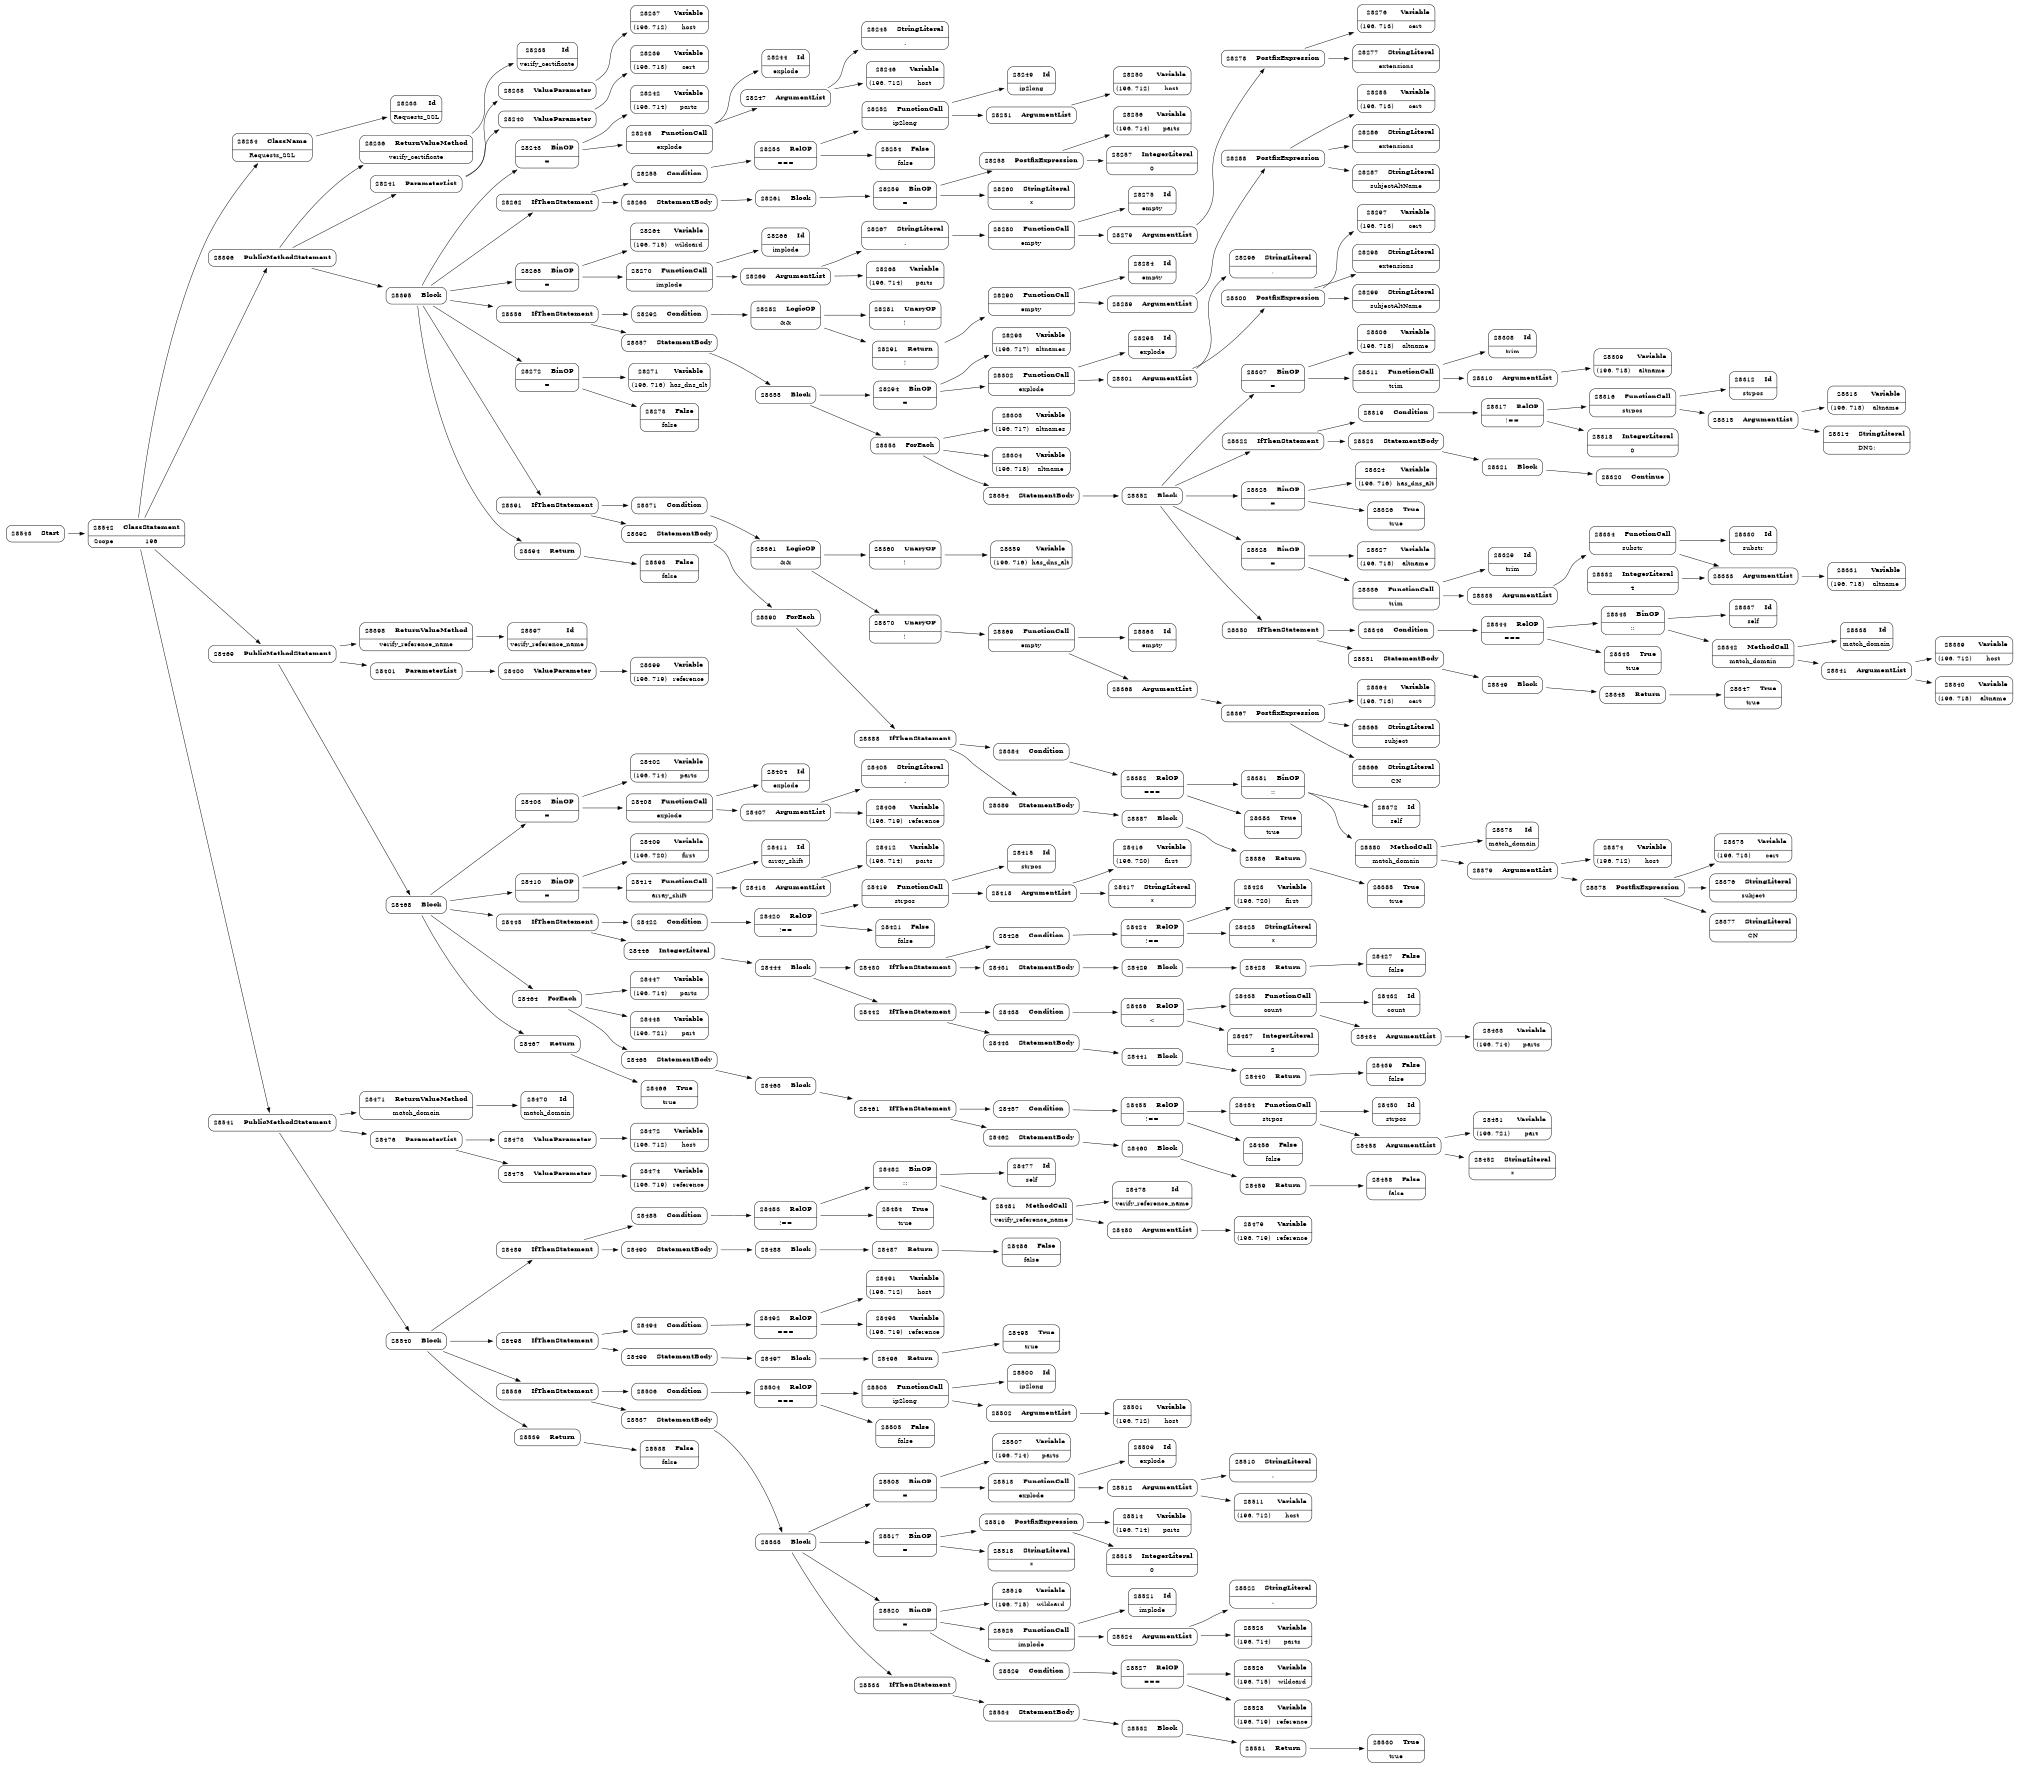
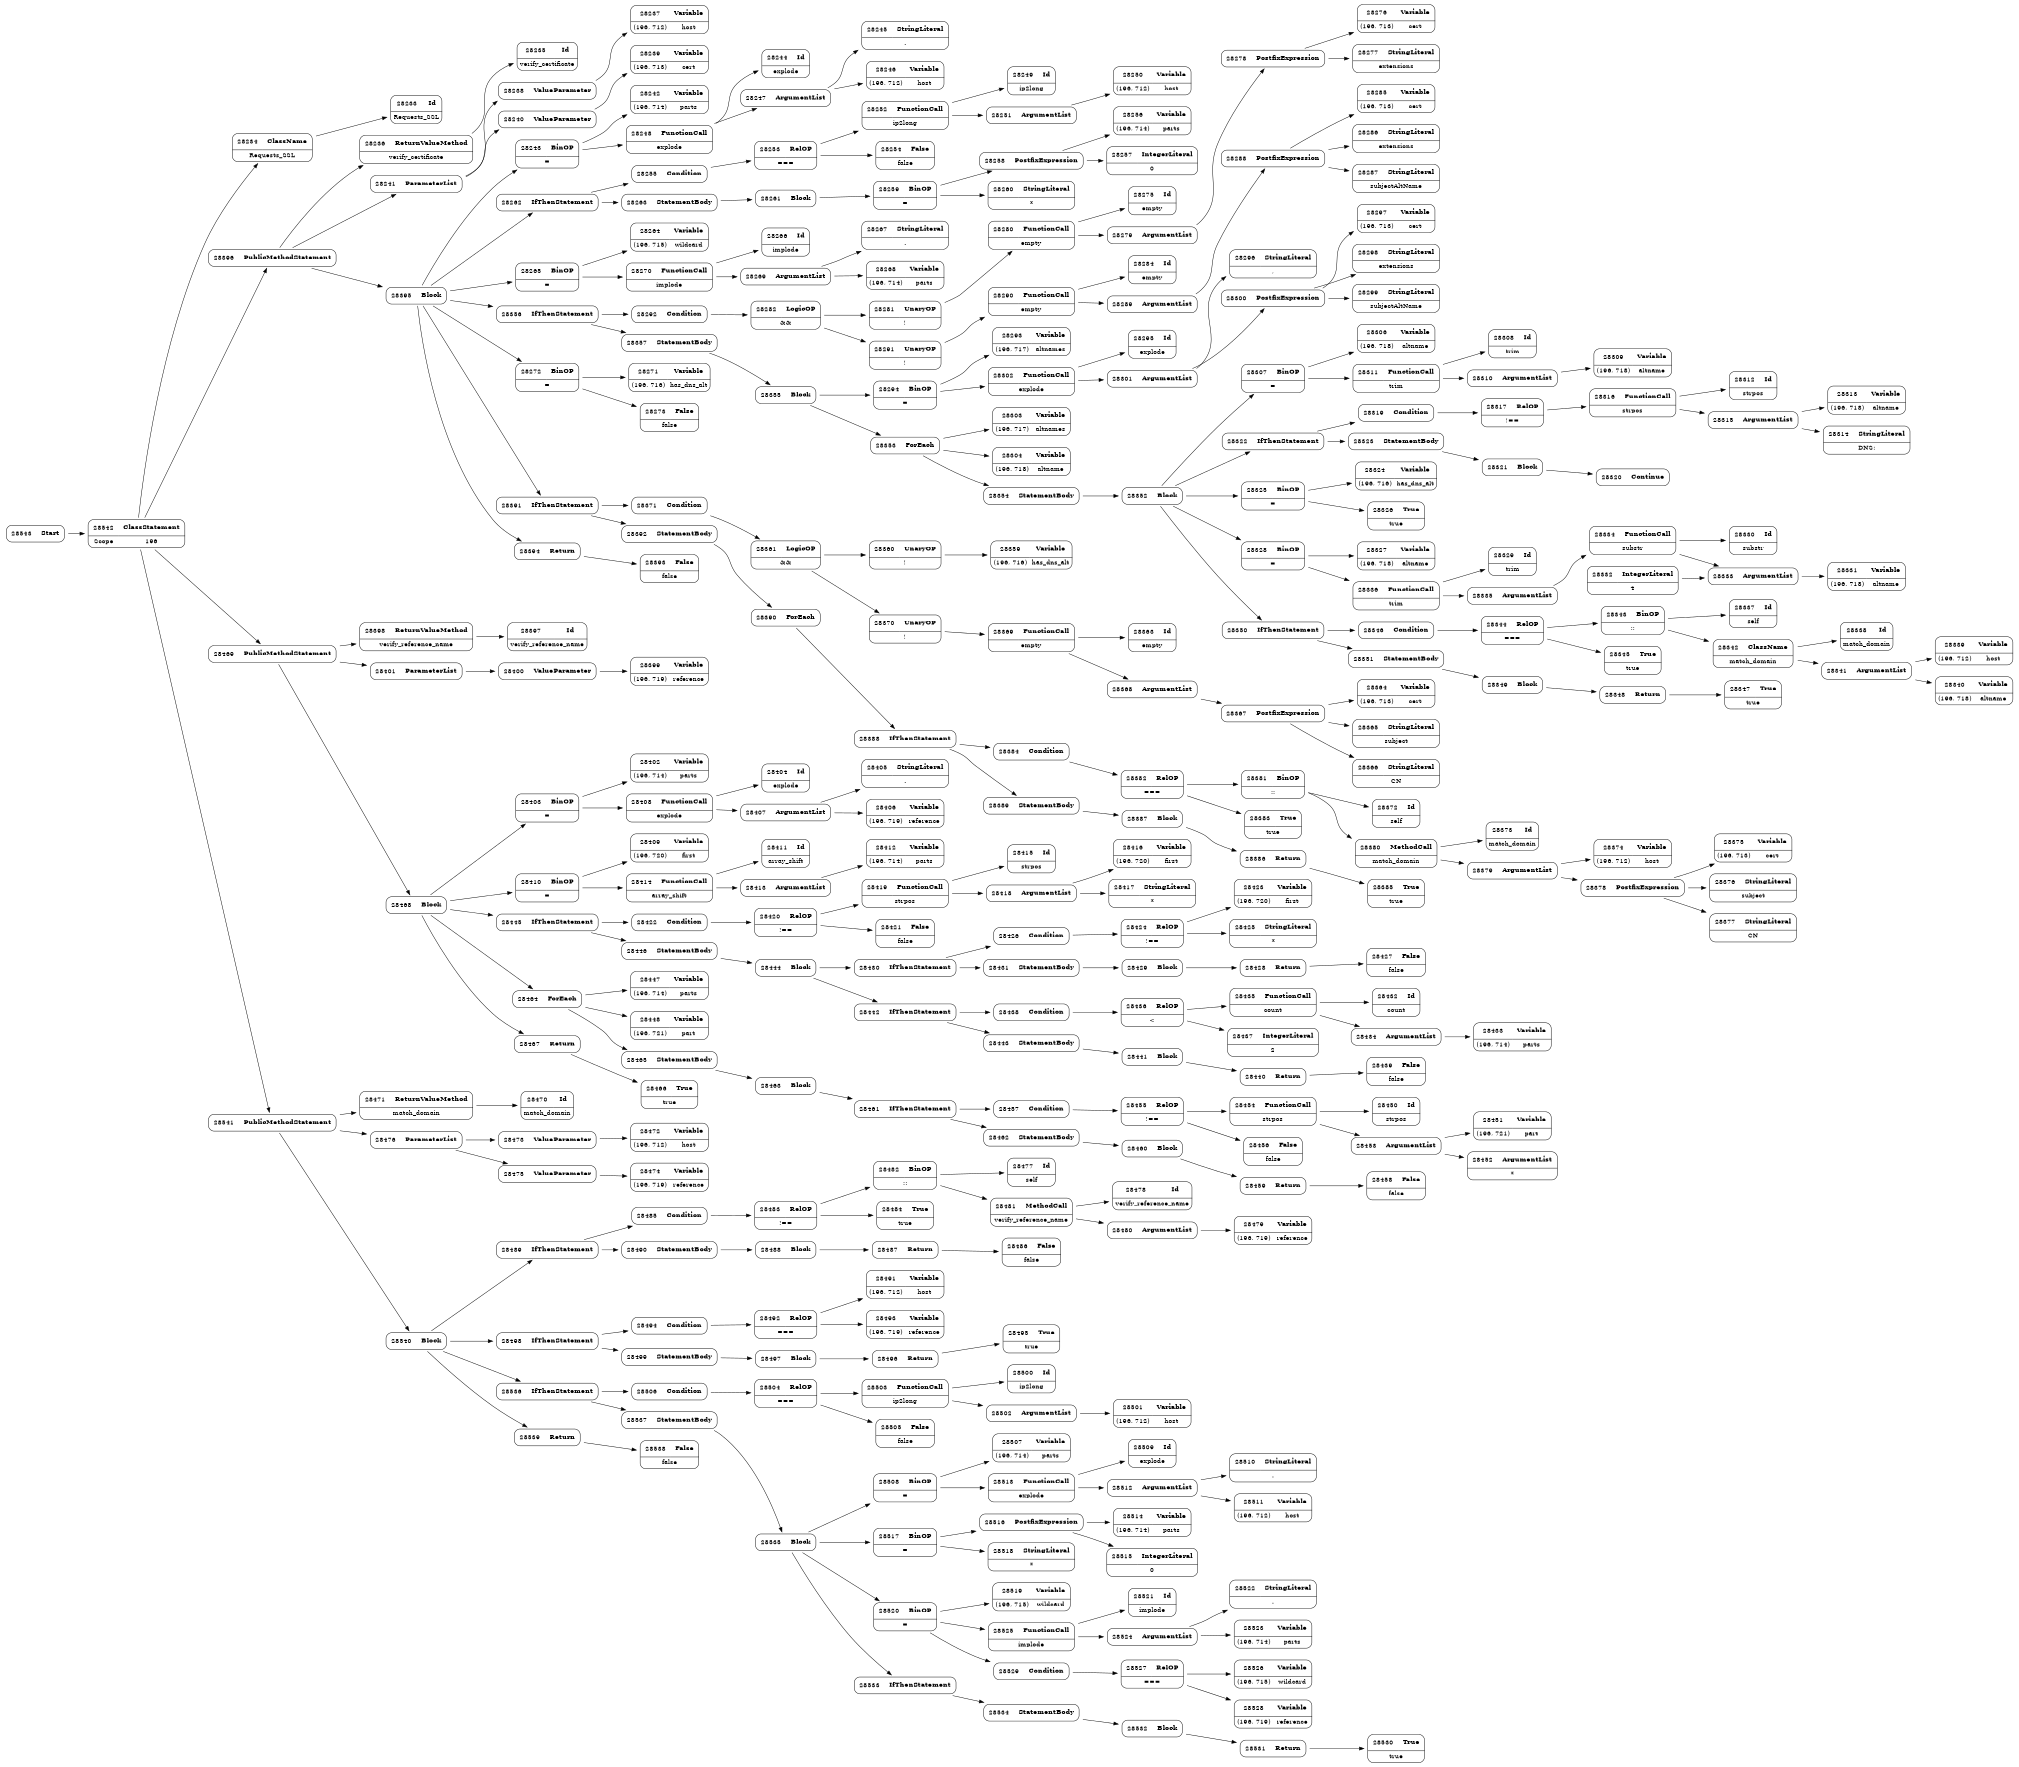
edge "28267" -> "28280": now "28281" -> "28280"
node "28291": text "Return" -> "UnaryOP"
node "28318": removed
node "28342": text "MethodCall" -> "ClassName"
node "28446": text "IntegerLiteral" -> "StatementBody"
node "28452": text "StringLiteral" -> "ArgumentList"
